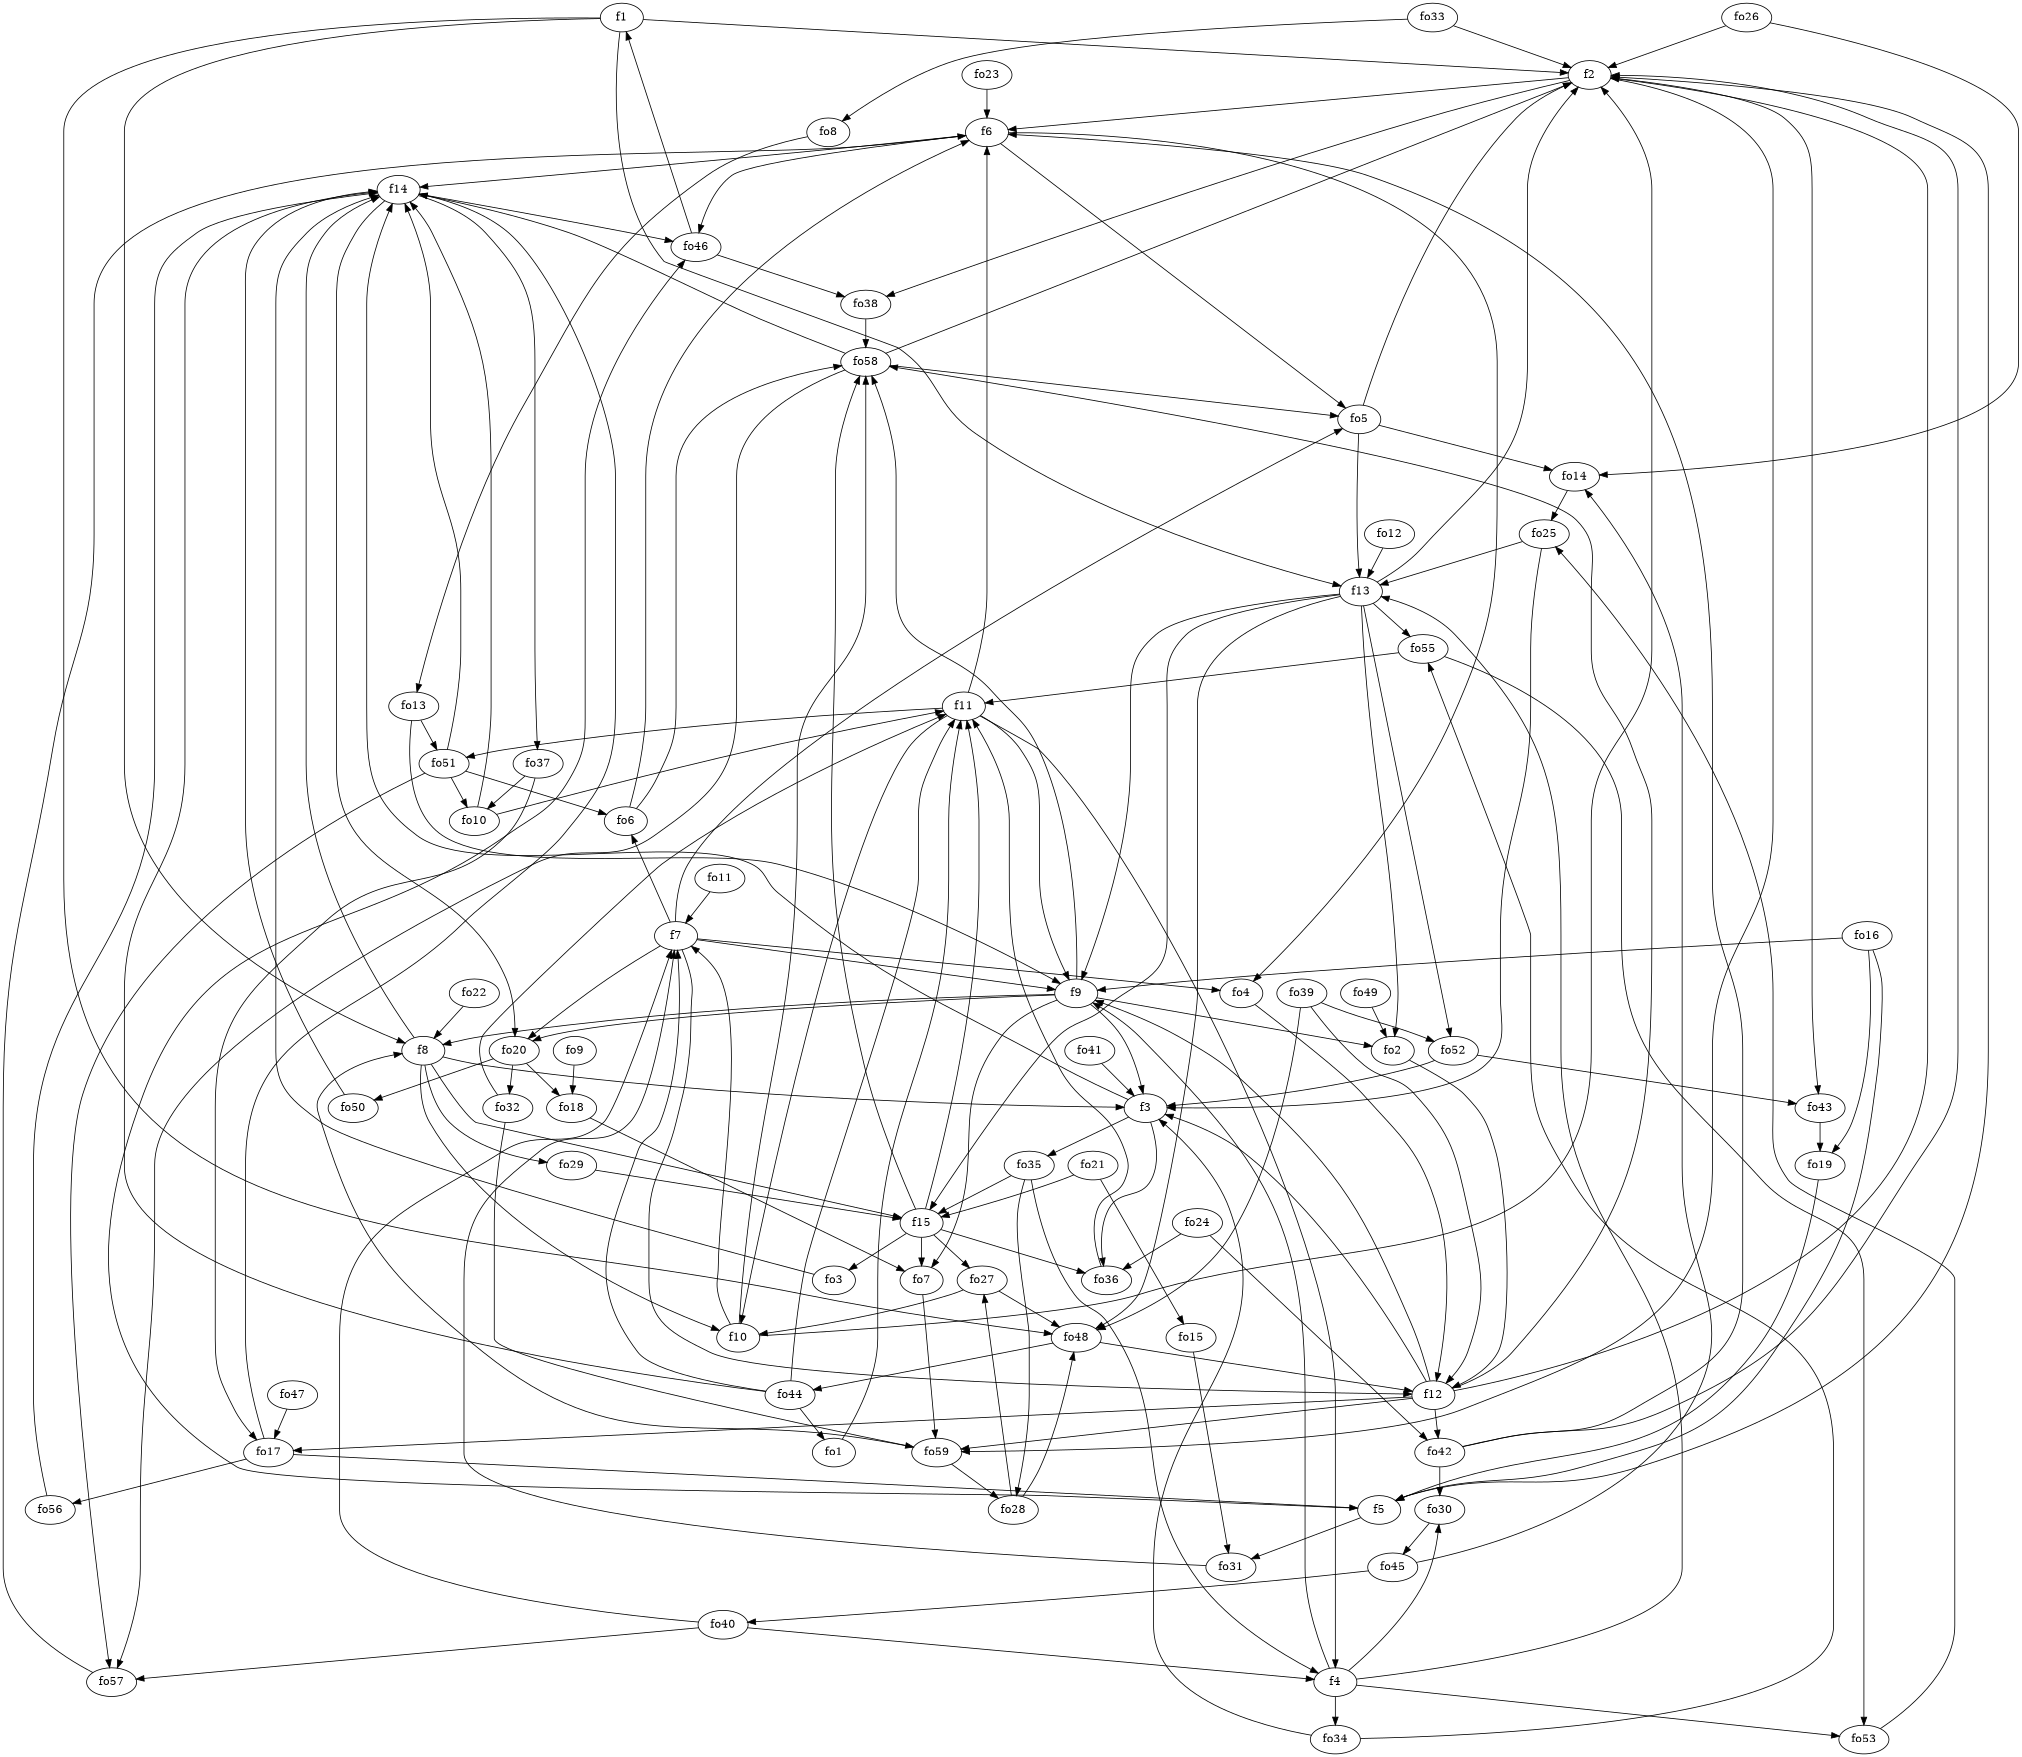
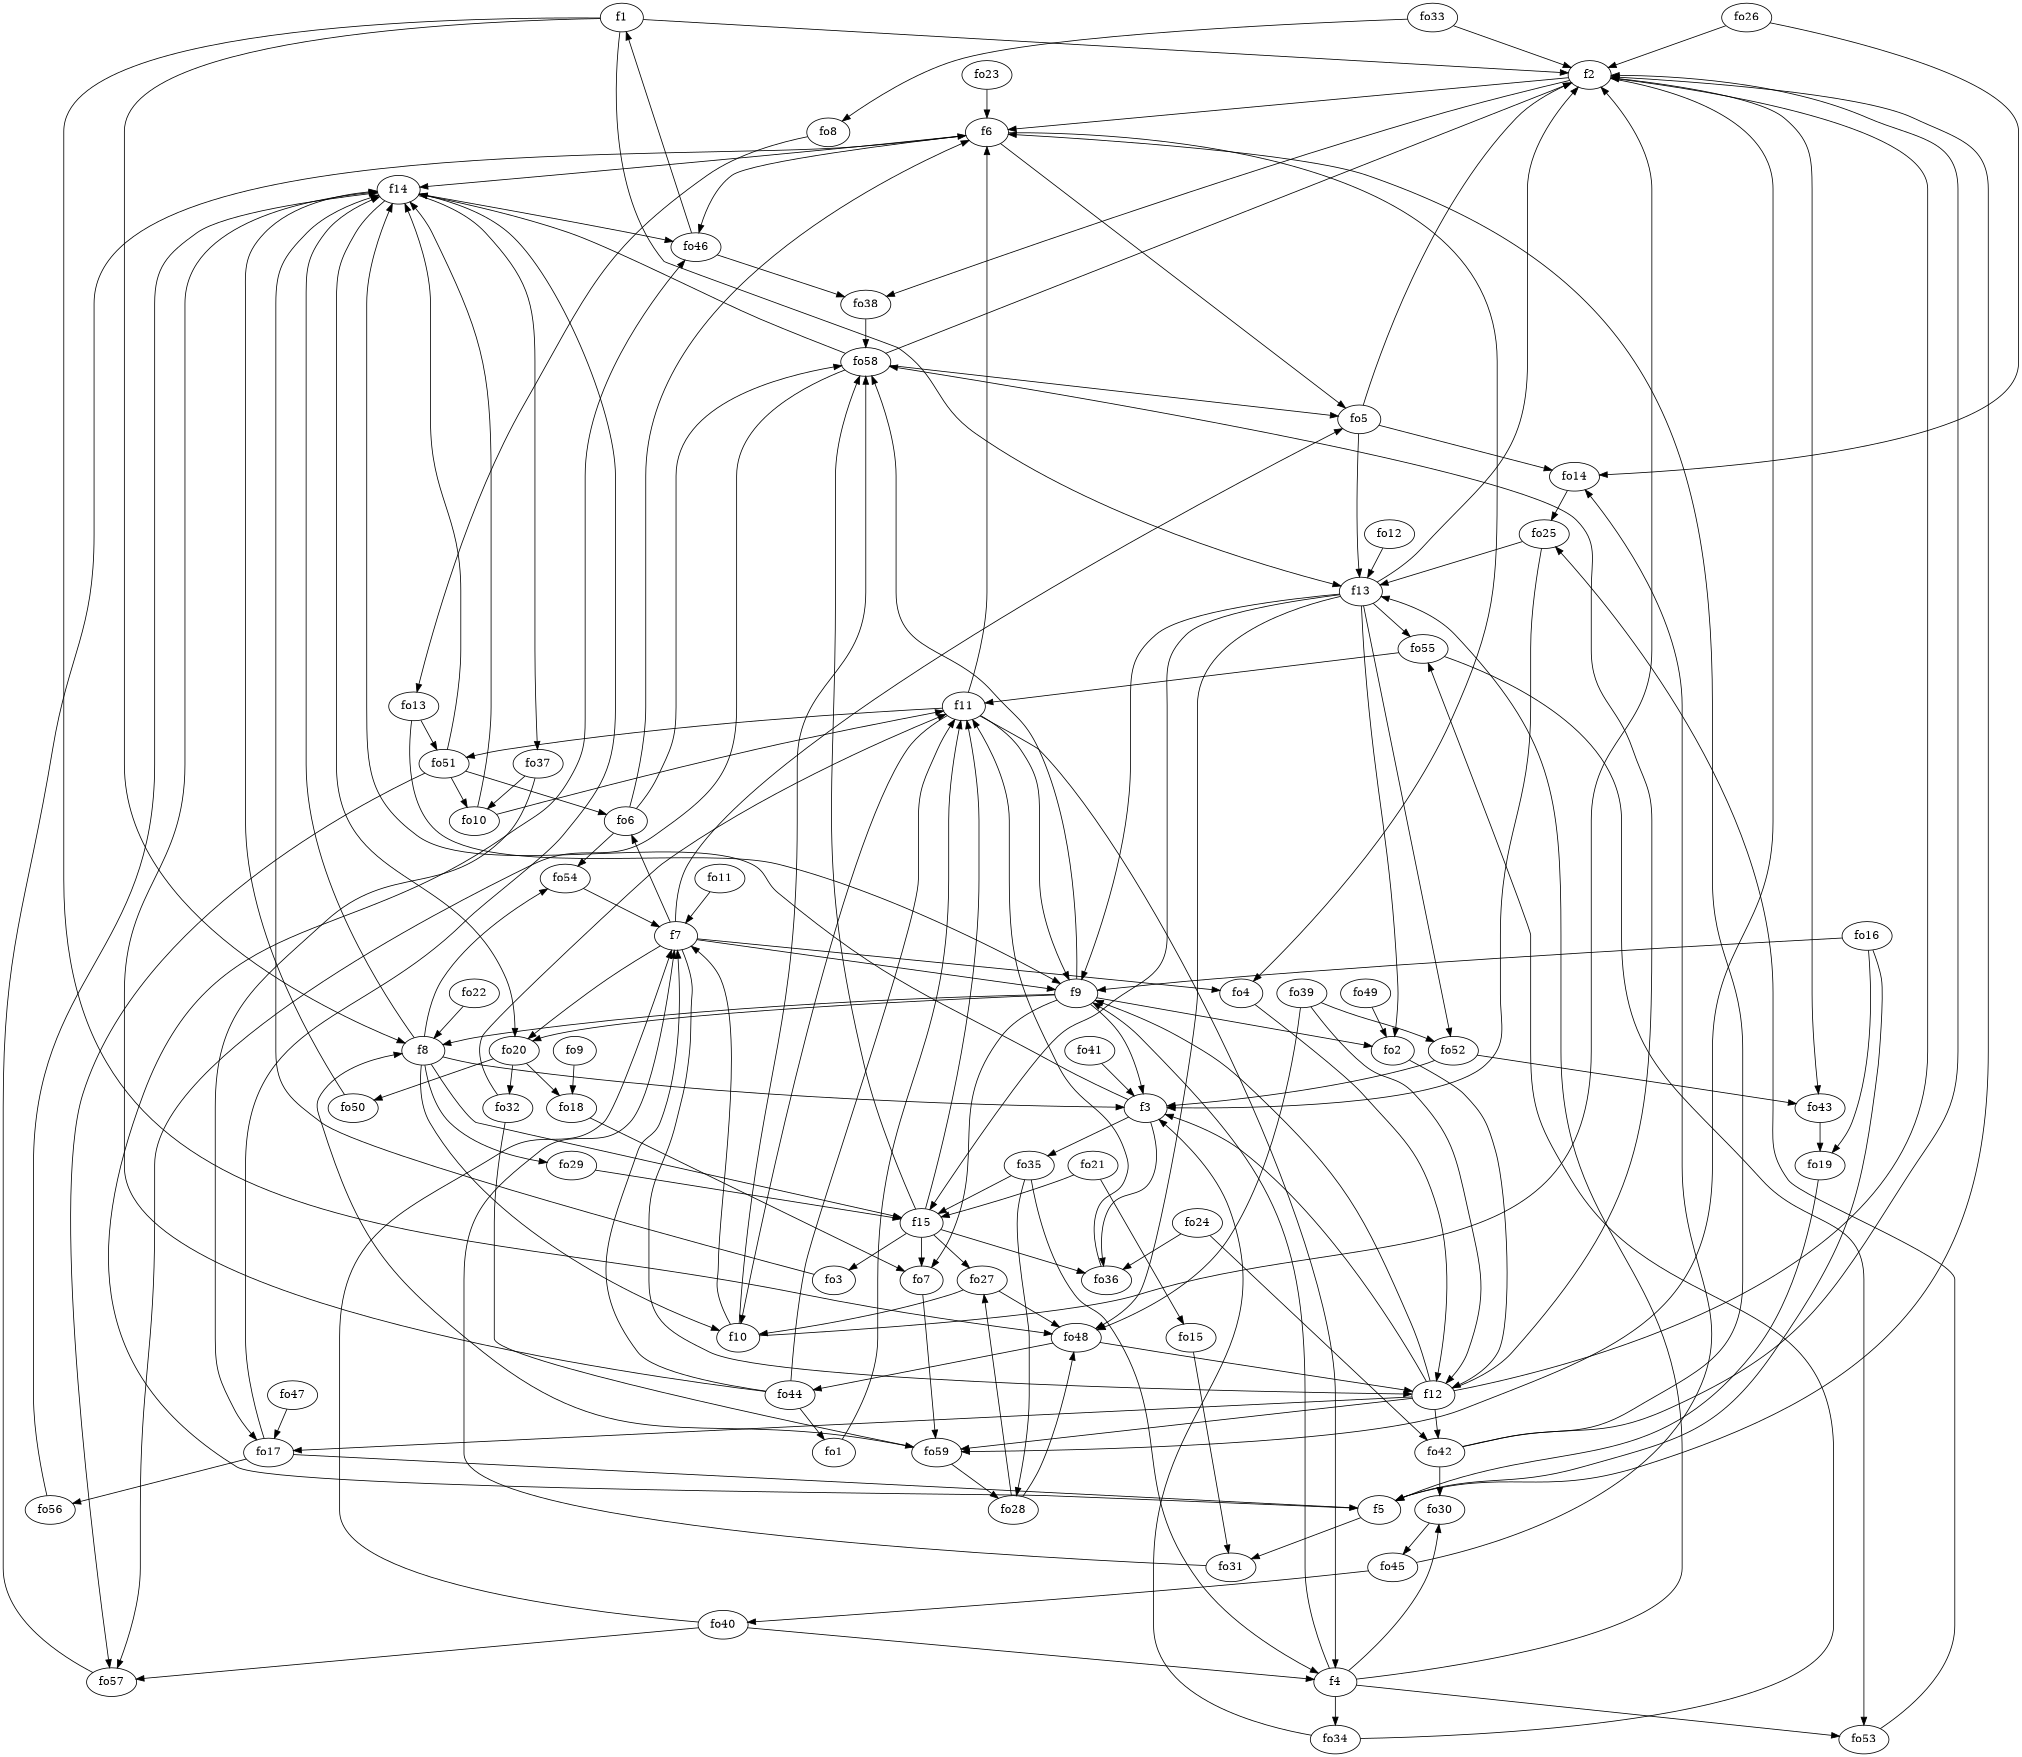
node "fo54": added
